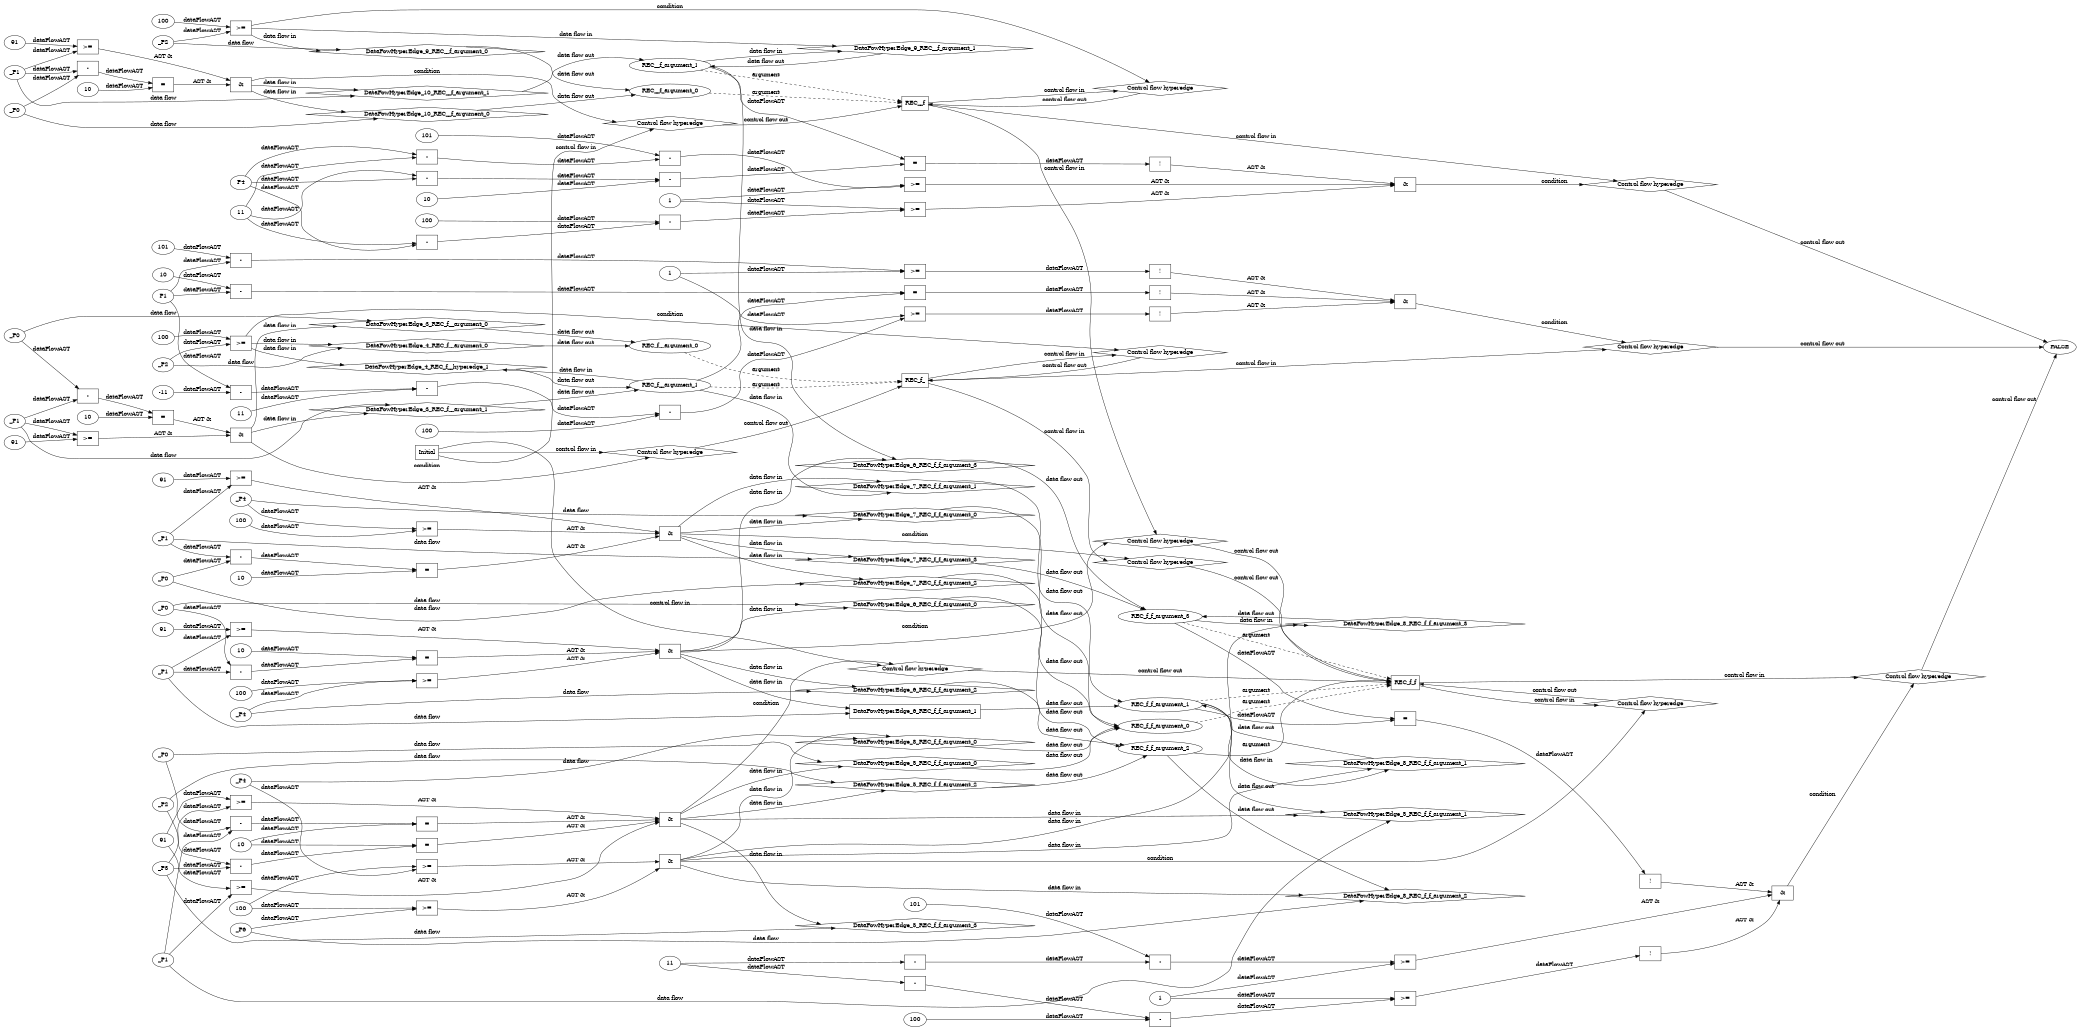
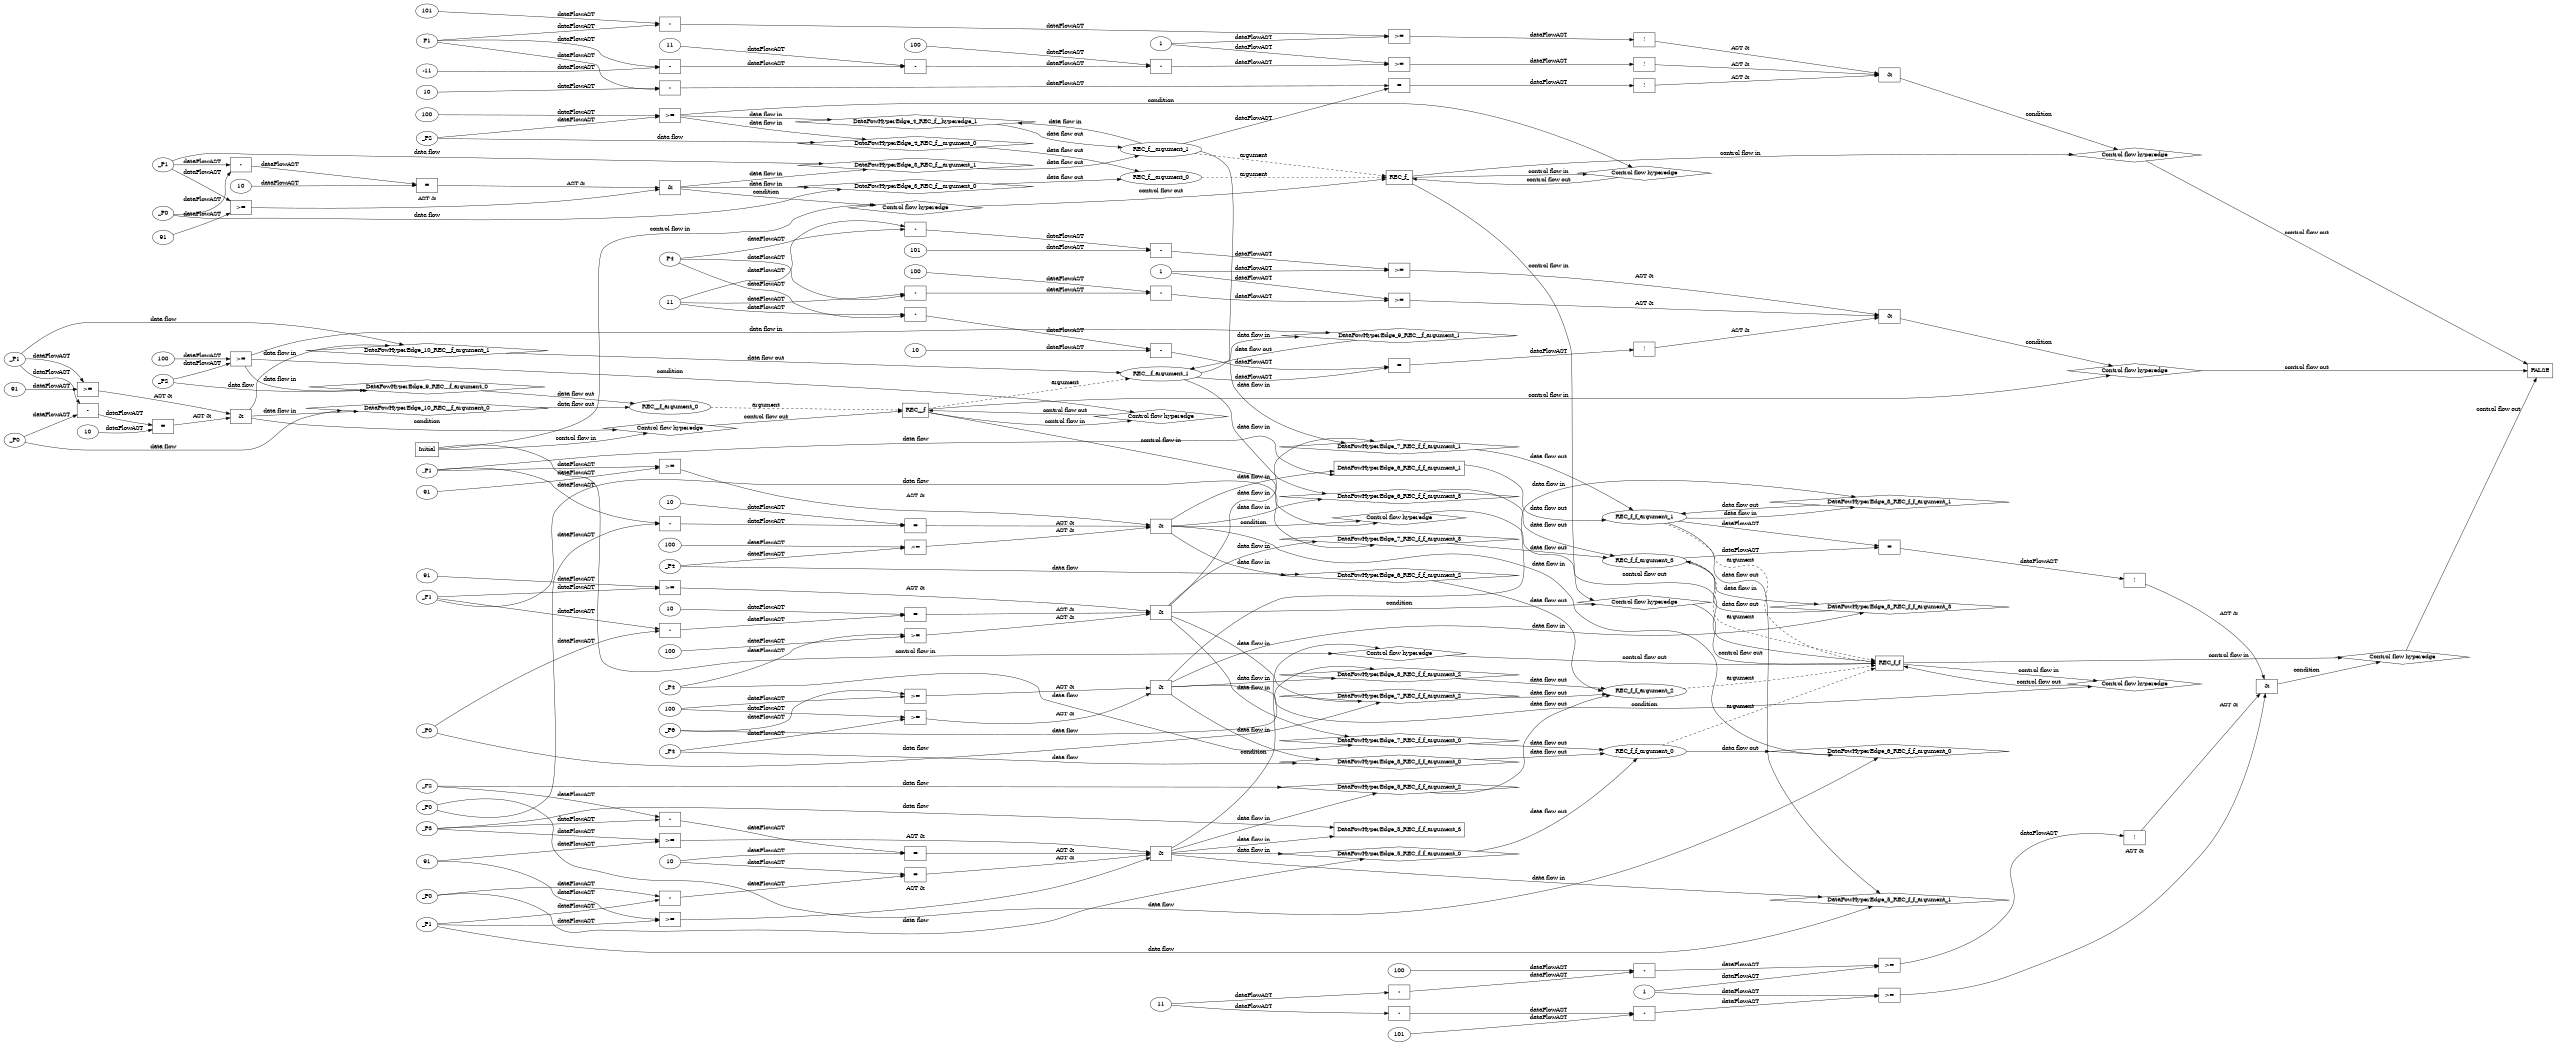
edge "REC__f_argument_1" -> "REC__f": reversed
node "FALSE": shape ellipse -> box
edge "DataFowHyperEdge_6_REC_f_f_argument_0" -> "REC_f_f_argument_0": reversed
edge "REC_f_f_argument_2" -> "REC_f_f": style solid -> dashed
edge "REC_f_f_argument_2" -> "DataFowHyperEdge_8_REC_f_f_argument_2": reversed
node "DataFowHyperEdge_5_REC_f_f_argument_3": shape diamond -> box
